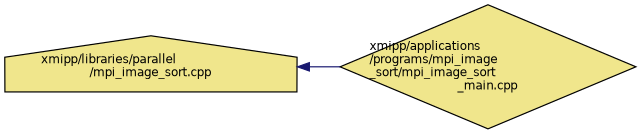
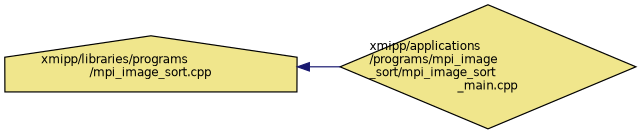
node "xmipp/libraries/parallel /mpi_image_sort.cpp": label "xmipp/libraries/parallel /mpi_image_sort.cpp" -> "xmipp/libraries/programs /mpi_image_sort.cpp"
